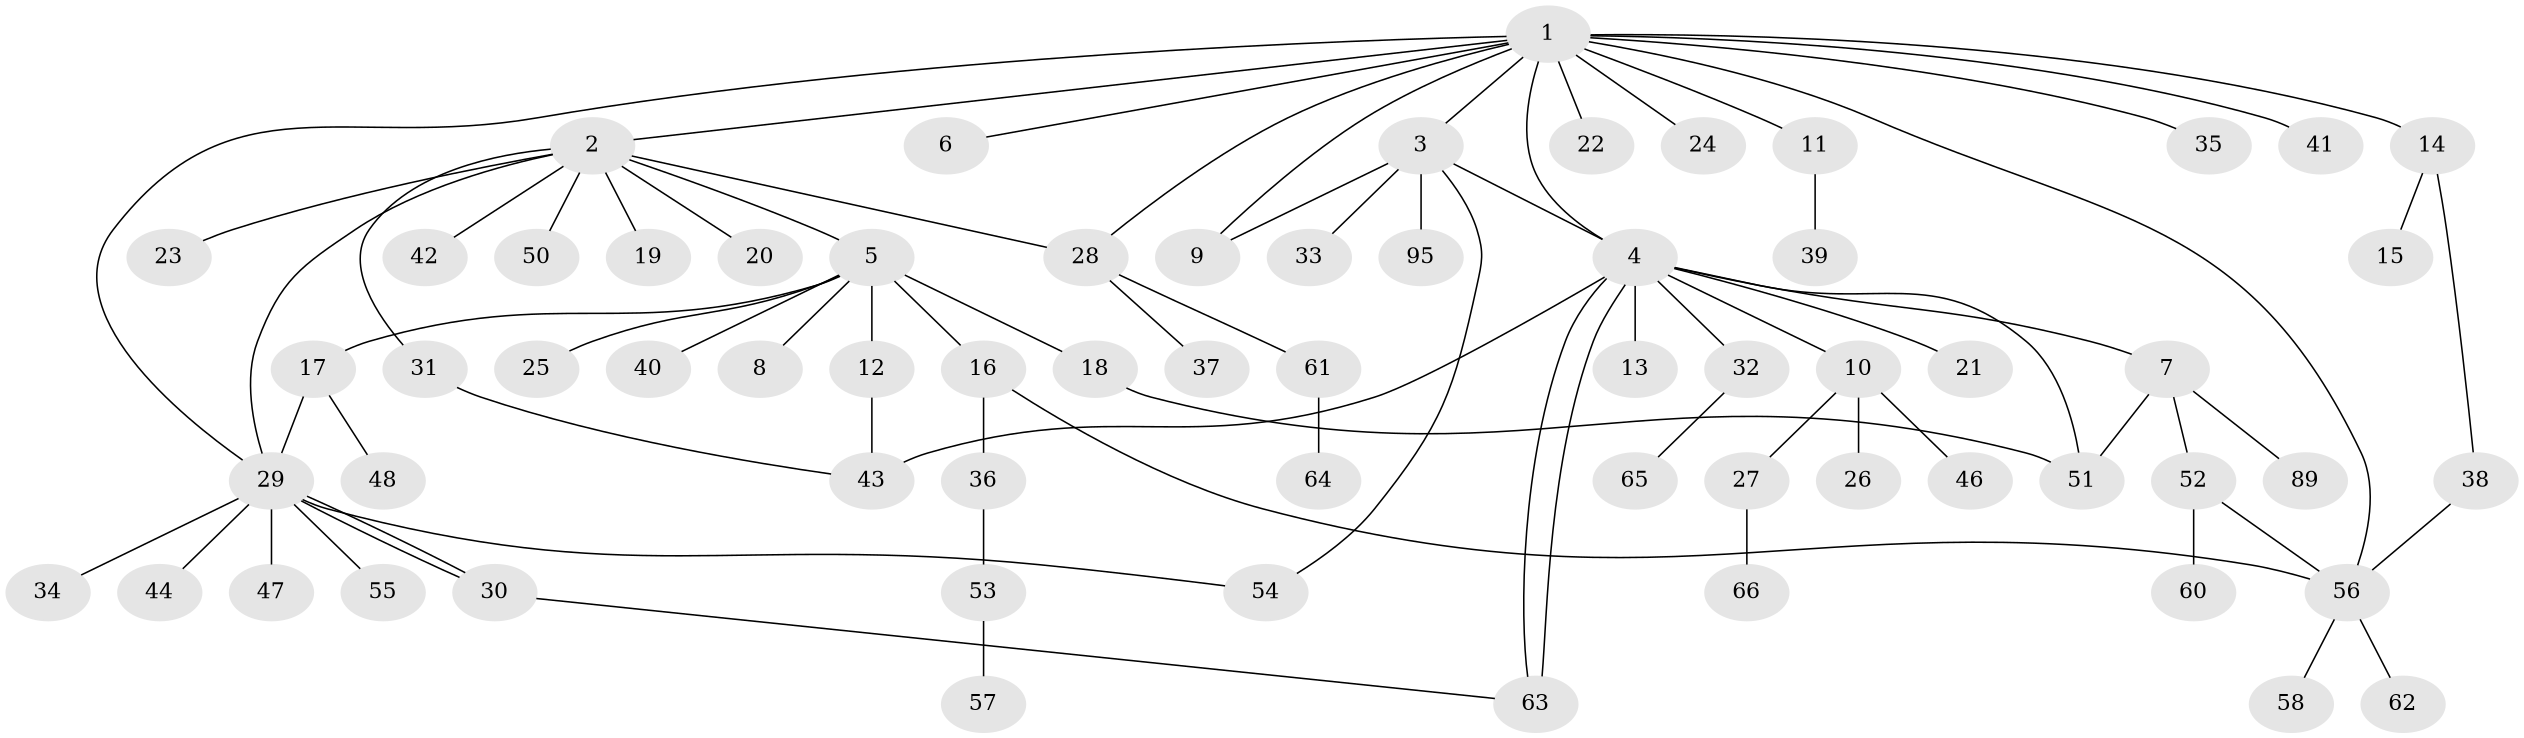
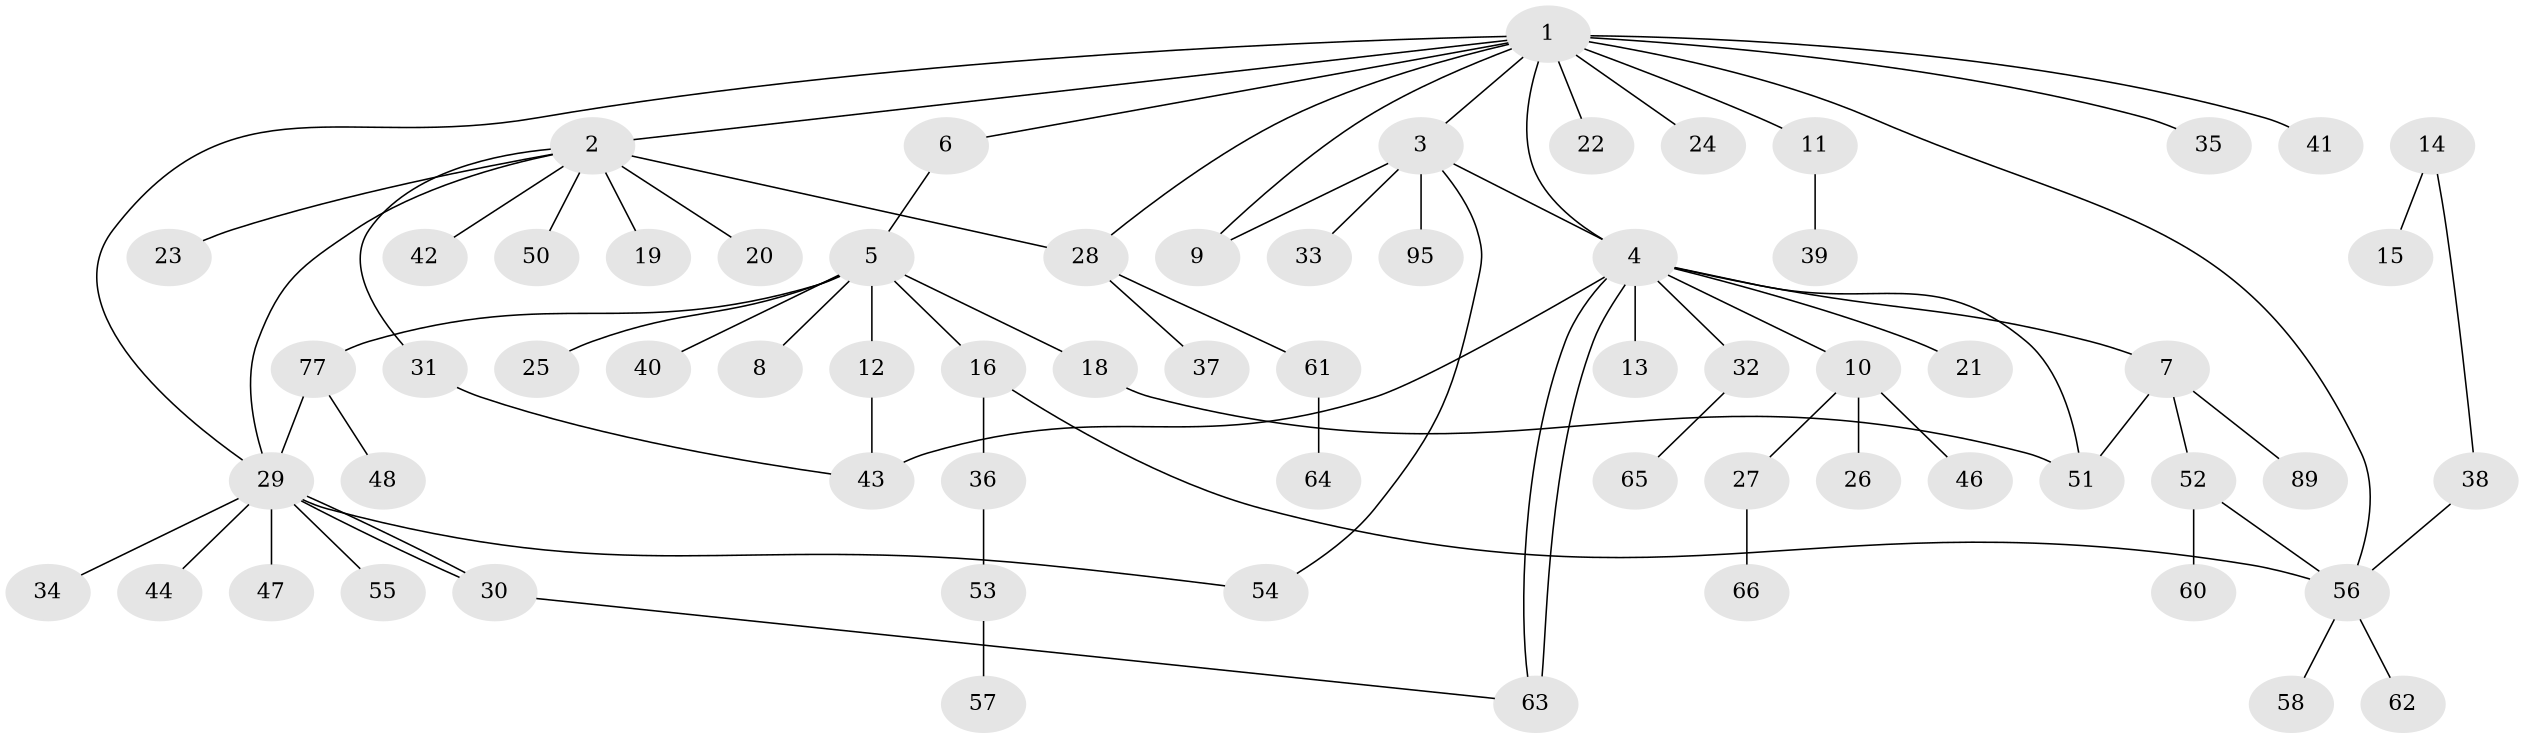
edge "1" -- "14": removed
edge "2" -- "5": now "6" -- "5"
node "17": label "17" -> "77"
